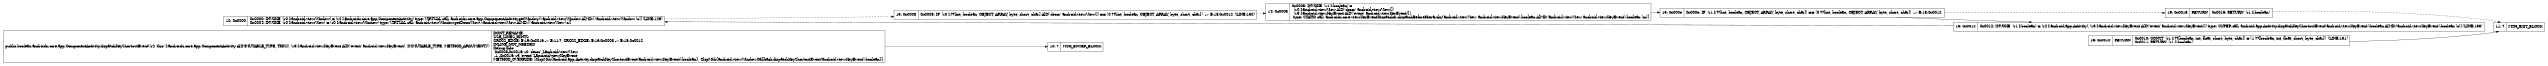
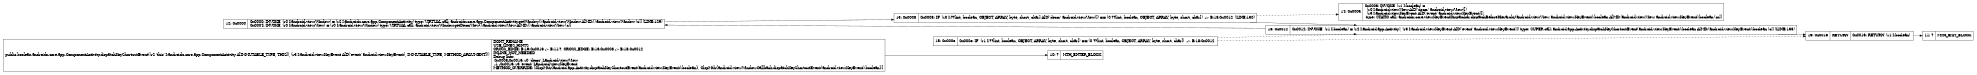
edge "14: 0x000a" -> "15: 0x000e": removed
edge "19: 0x0016" -> "11: ?": style dashed -> solid
edge "12: 0x0000" -> "13: 0x0008": style dashed -> solid
edge "15: 0x000e" -> "18: 0x0012": style solid -> dashed
edge "13: 0x0008" -> "18: 0x0012": added
edge "18: 0x0012" -> "19: 0x0016": added
node "16: 0x0010": removed
